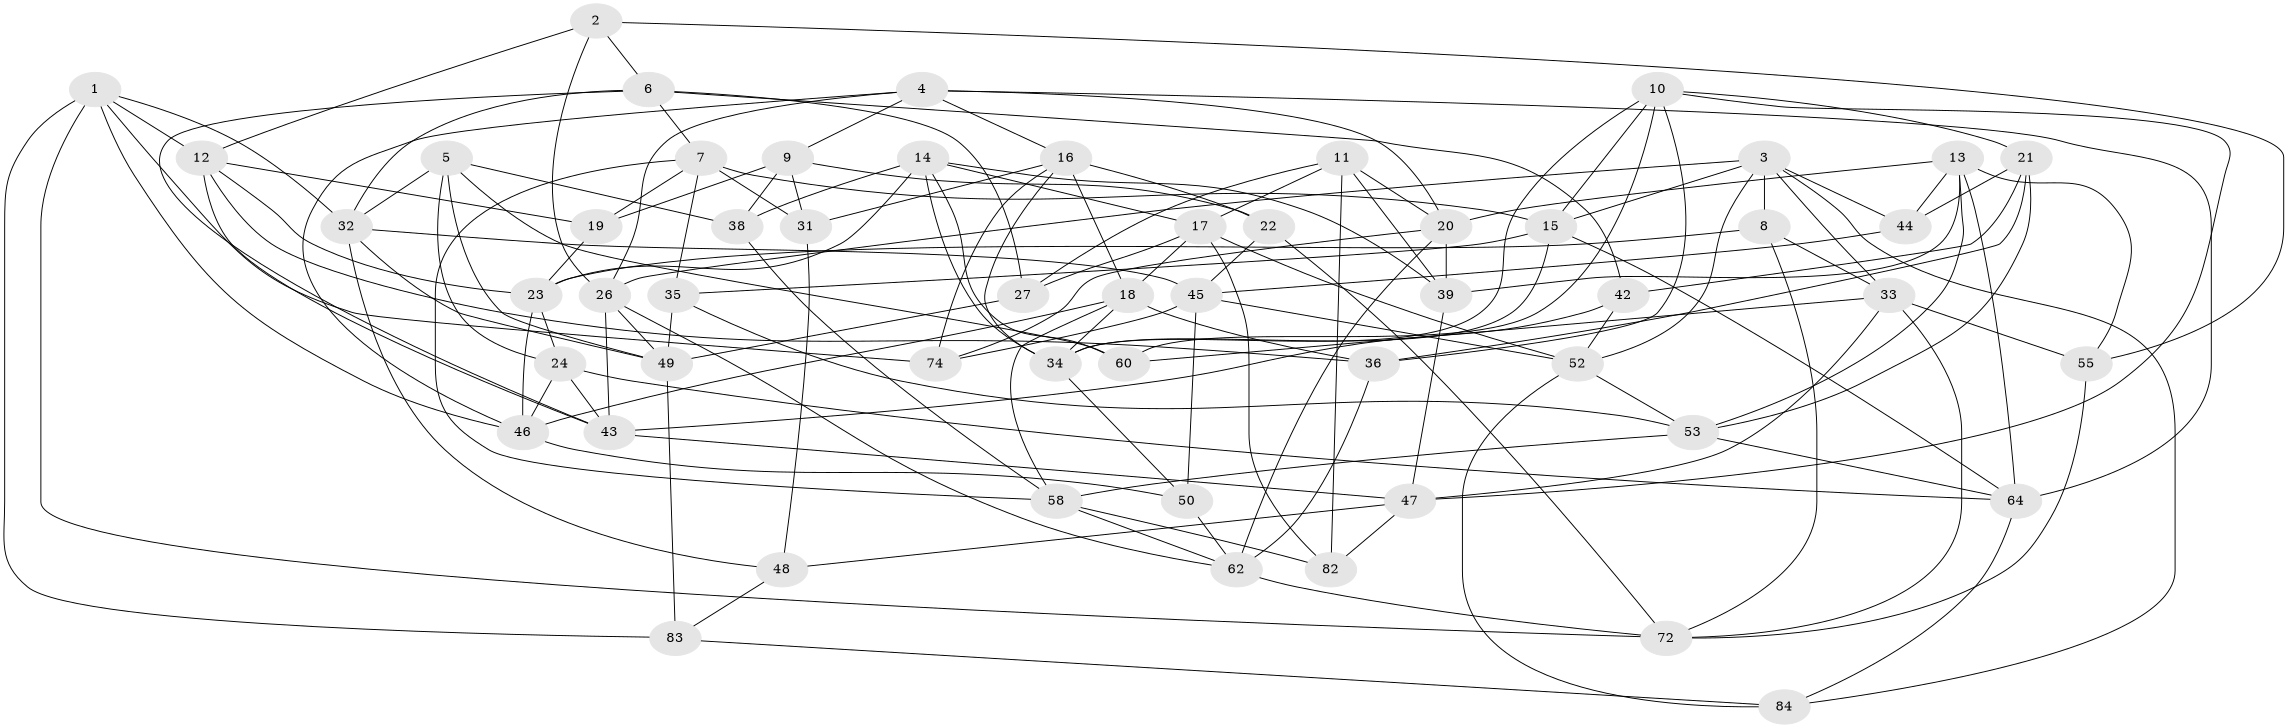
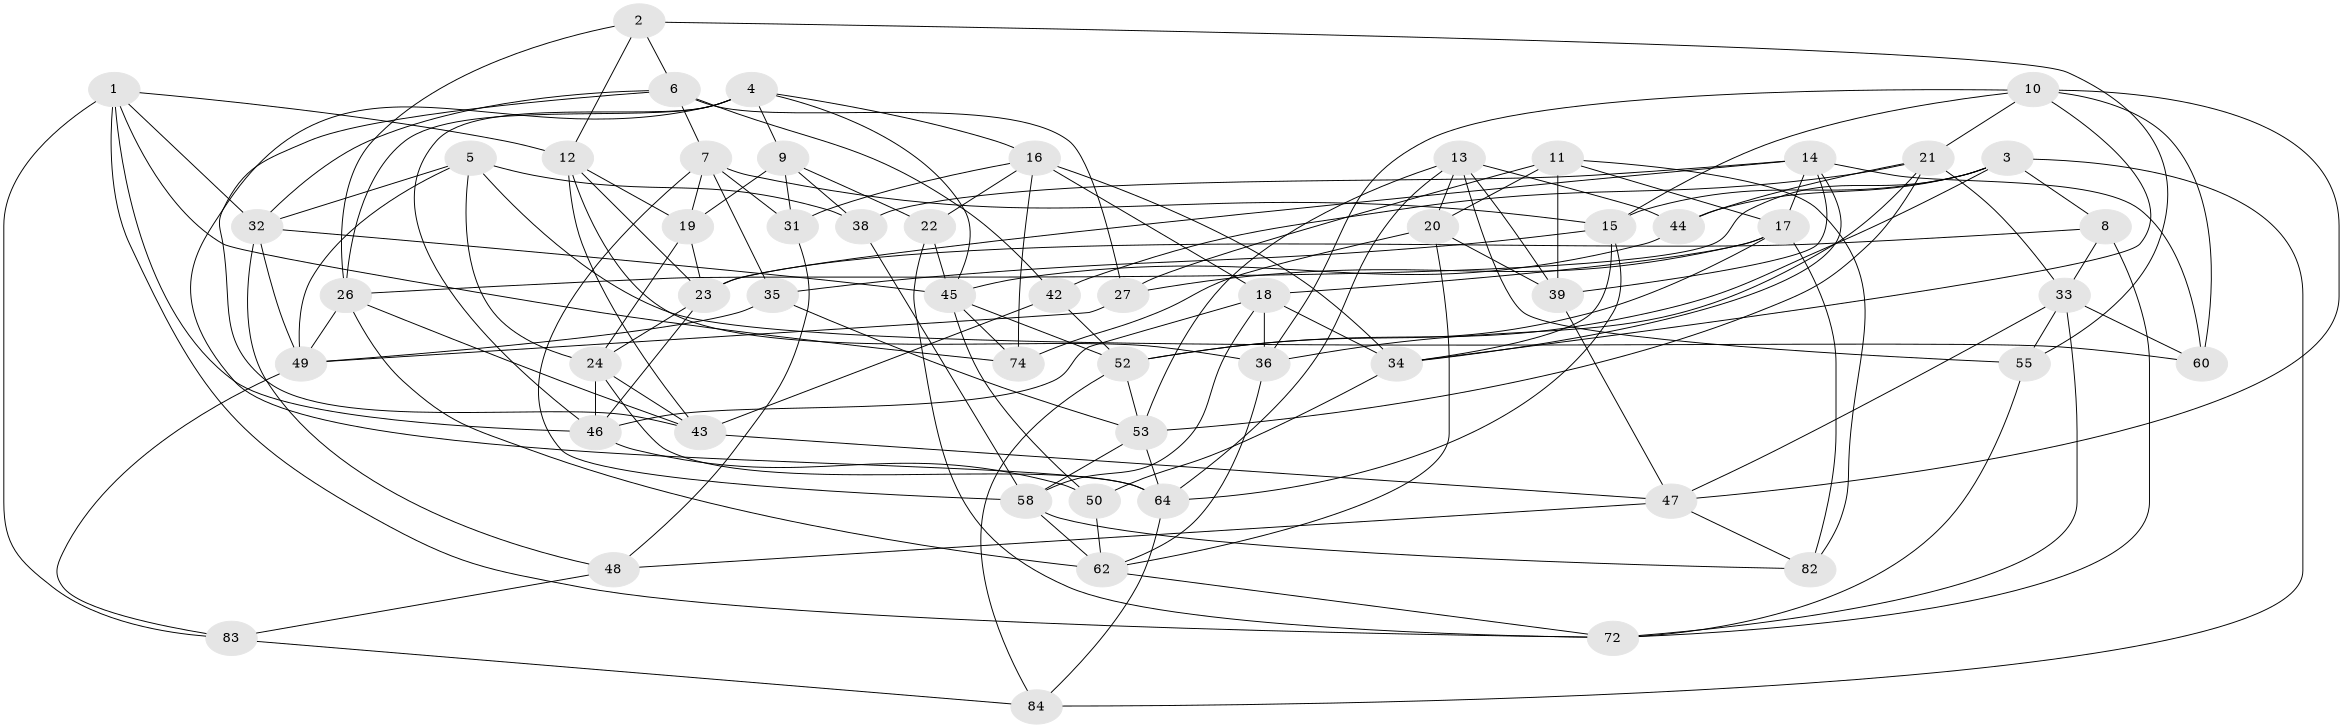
edge "4" -- "20": now "4" -- "45"
edge "3" -- "33": now "21" -- "33"
edge "19" -- "24": added
